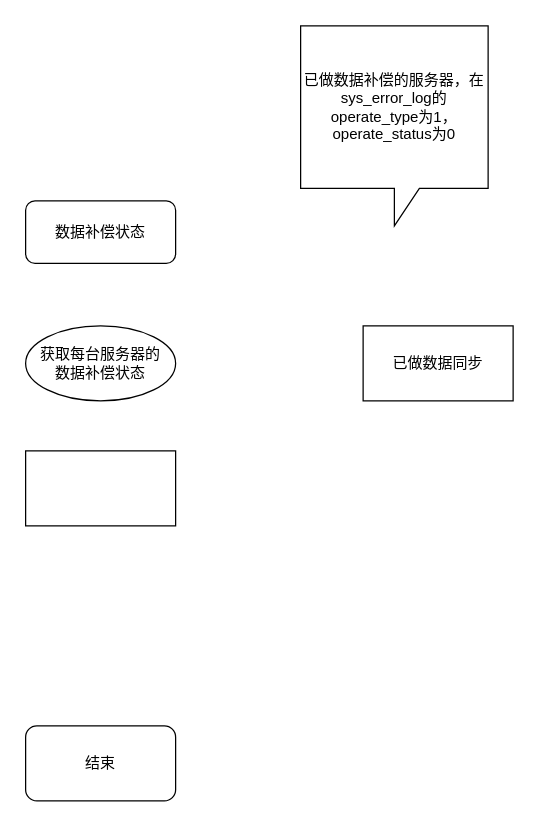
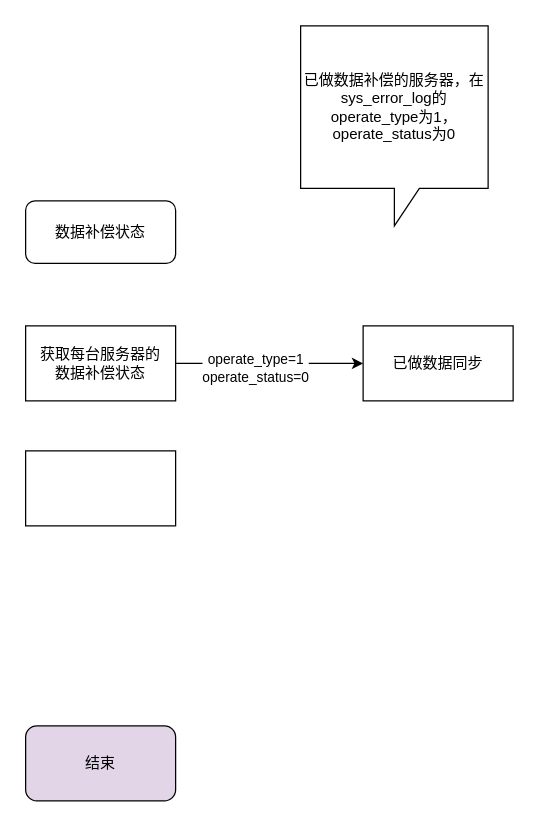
node "获取每台服务器的 数据补偿状态": shape ellipse -> rectangle
edge "获取每台服务器的 数据补偿状态" -> "已做数据同步": added, label "operate_type=1 operate_status=0"
node "结束": fillcolor #ffffff -> #e1d5e7
